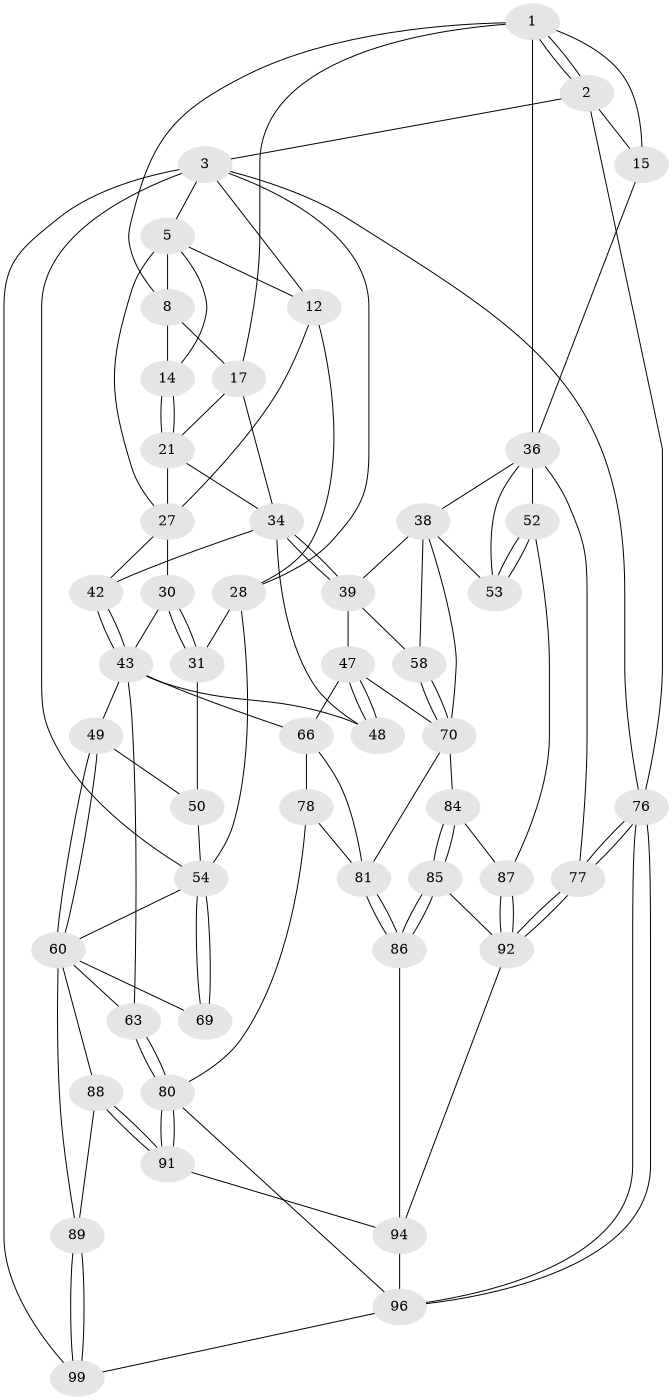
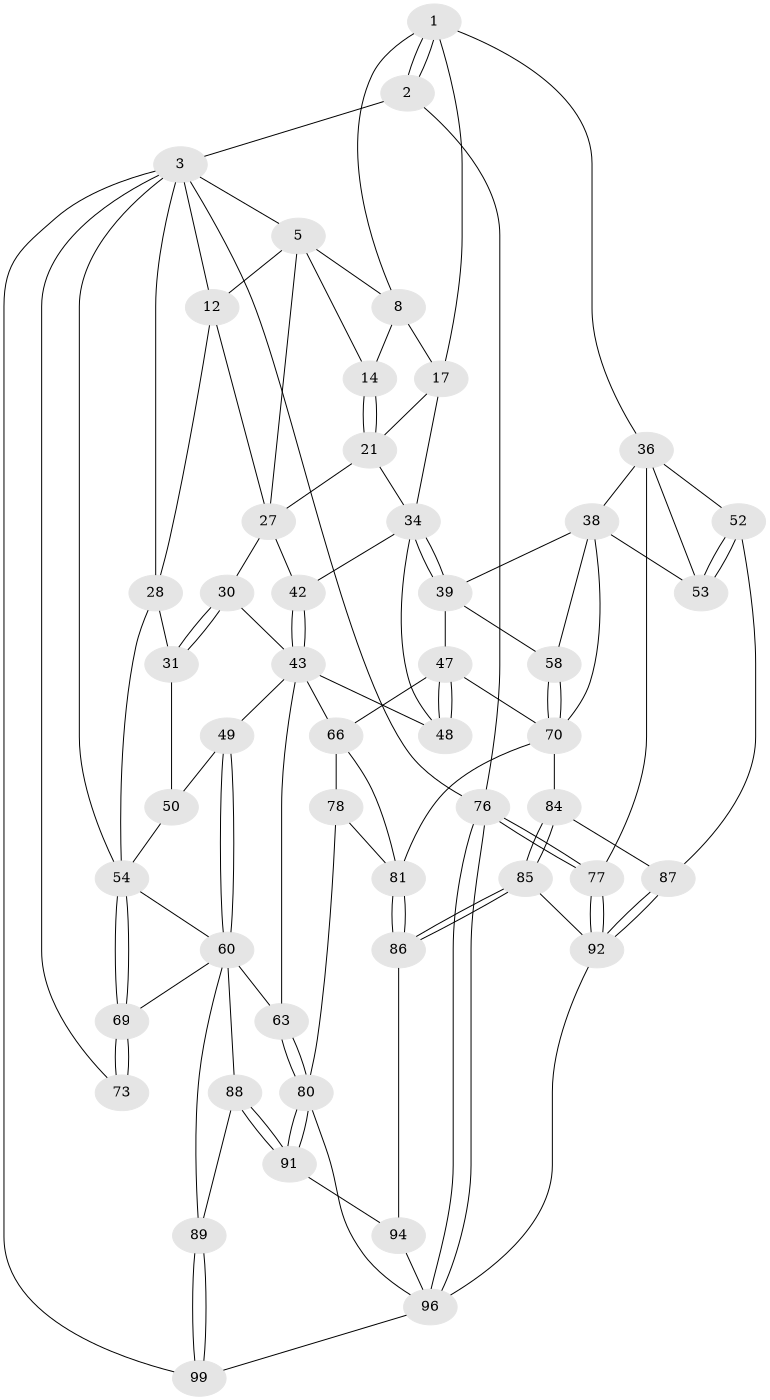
node "15": removed
node "73": added
edge "92" -- "94": now "92" -- "96"
